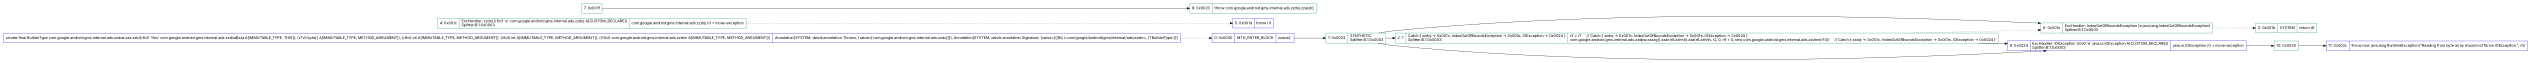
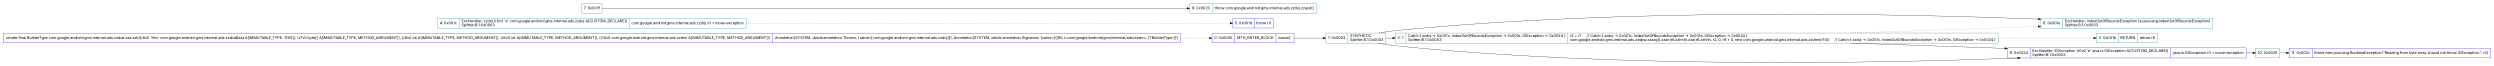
edge "6: 0x001e" -> "3: 0x001b": now "2: ?" -> "3: 0x001b"
node "3: 0x001b": text "SYSTEM" -> "RETURN"
